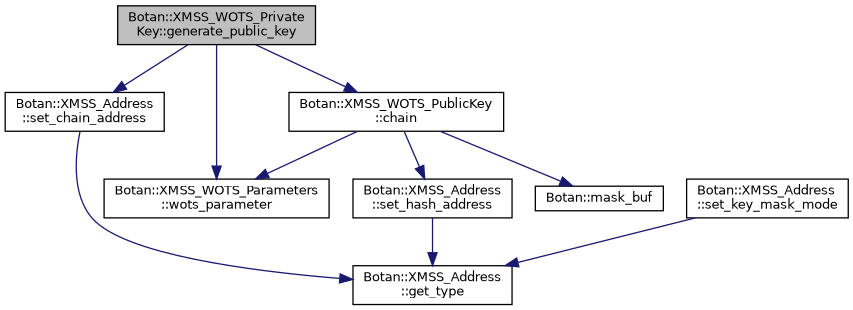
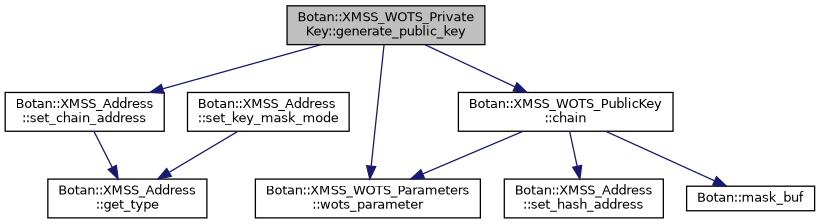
edge "Botan::XMSS_Address ::set_hash_address" -> "Botan::XMSS_Address ::get_type": removed
